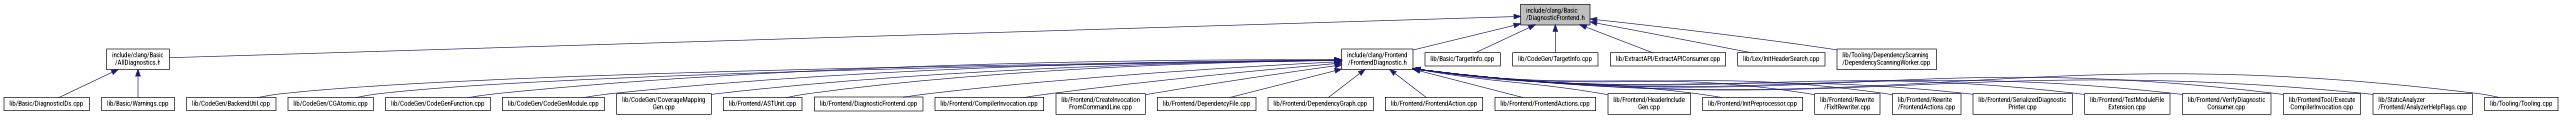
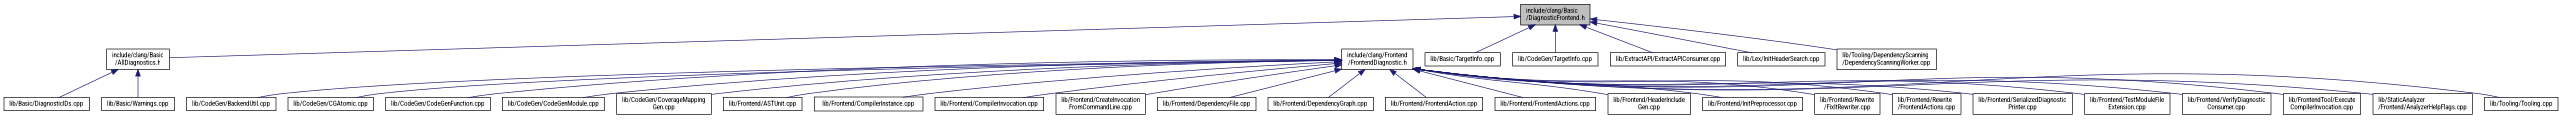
edge "include/clang/Frontend /FrontendDiagnostic.h" -> "include/clang/Basic /DiagnosticFrontend.h": removed
node "lib/Frontend/DiagnosticFrontend.cpp": label "lib/Frontend/DiagnosticFrontend.cpp" -> "lib/Frontend/CompilerInstance.cpp"
